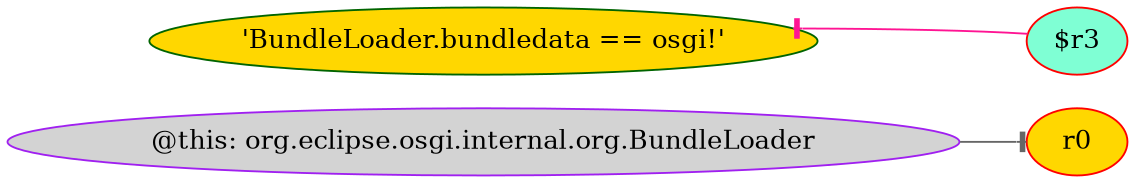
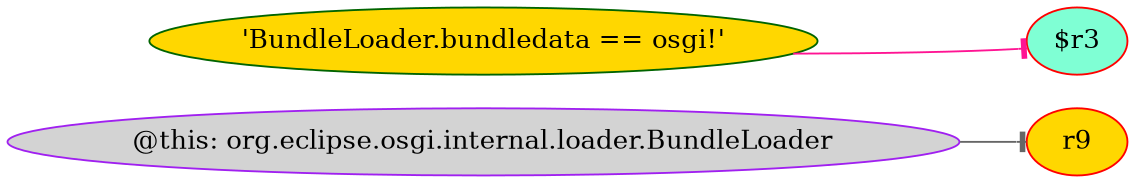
edge "$r3" -> "'BundleLoader.bundledata == osgi!'": reversed
node "@this: org.eclipse.osgi.internal.org.BundleLoader": label "@this: org.eclipse.osgi.internal.org.BundleLoader" -> "@this: org.eclipse.osgi.internal.loader.BundleLoader"
node "r0": label "r0" -> "r9"
